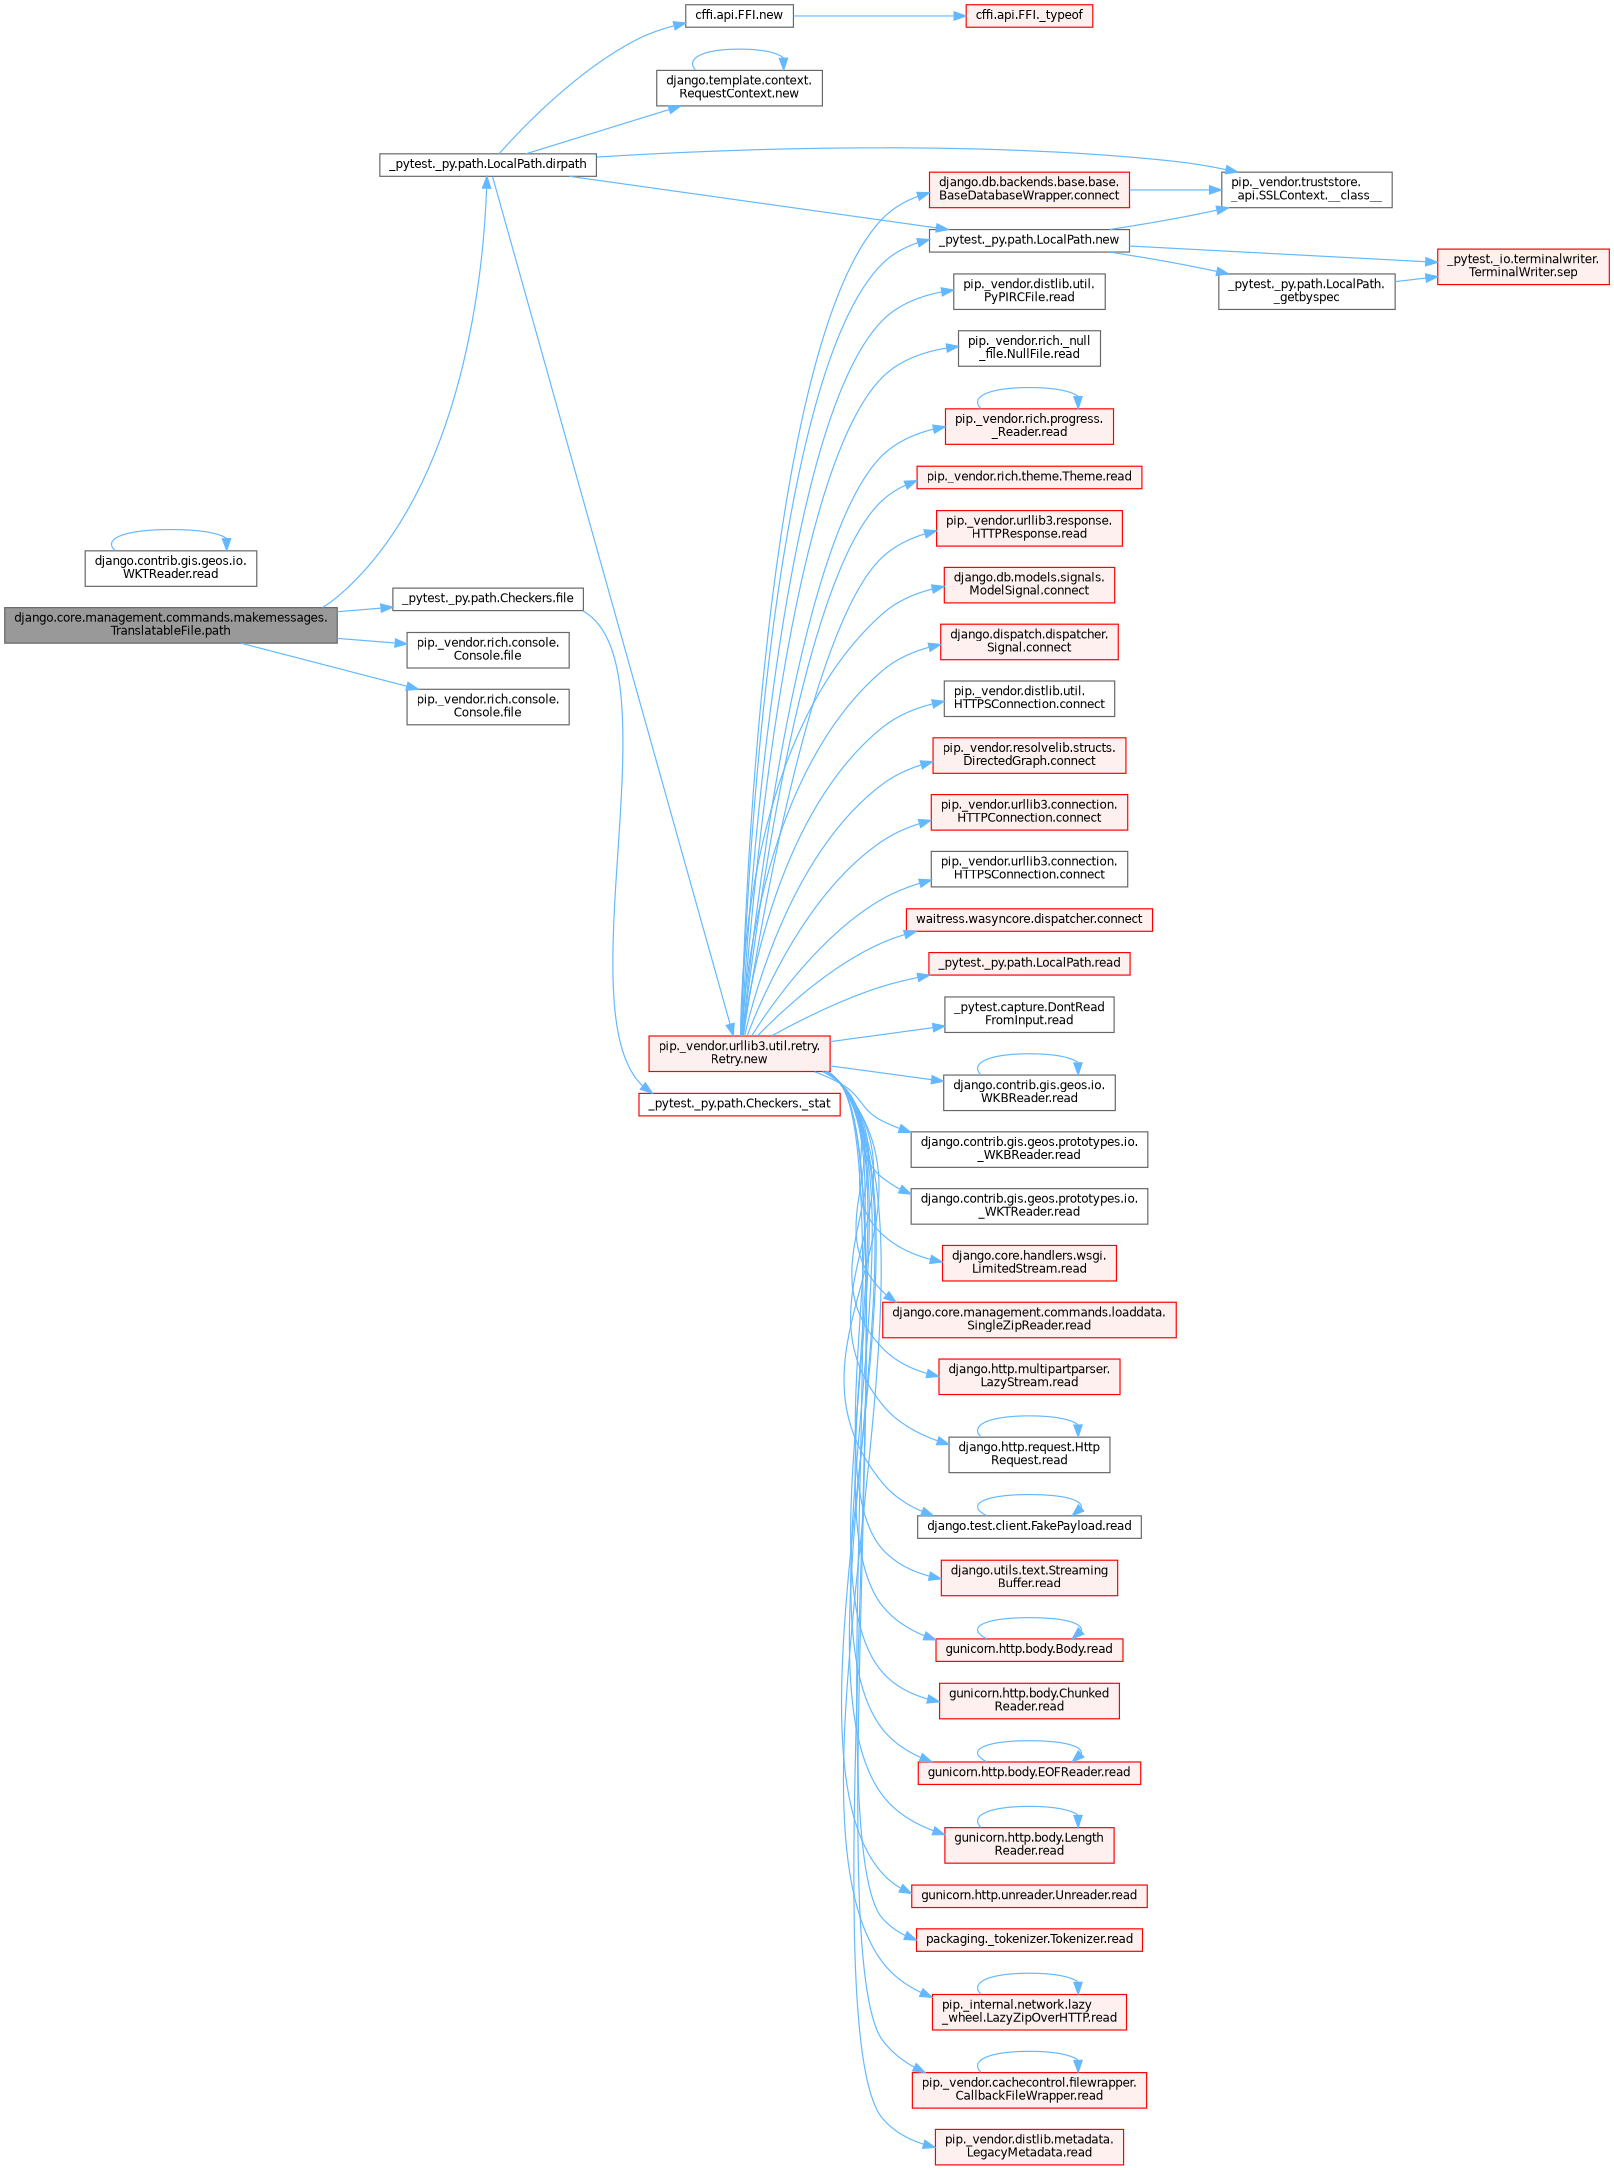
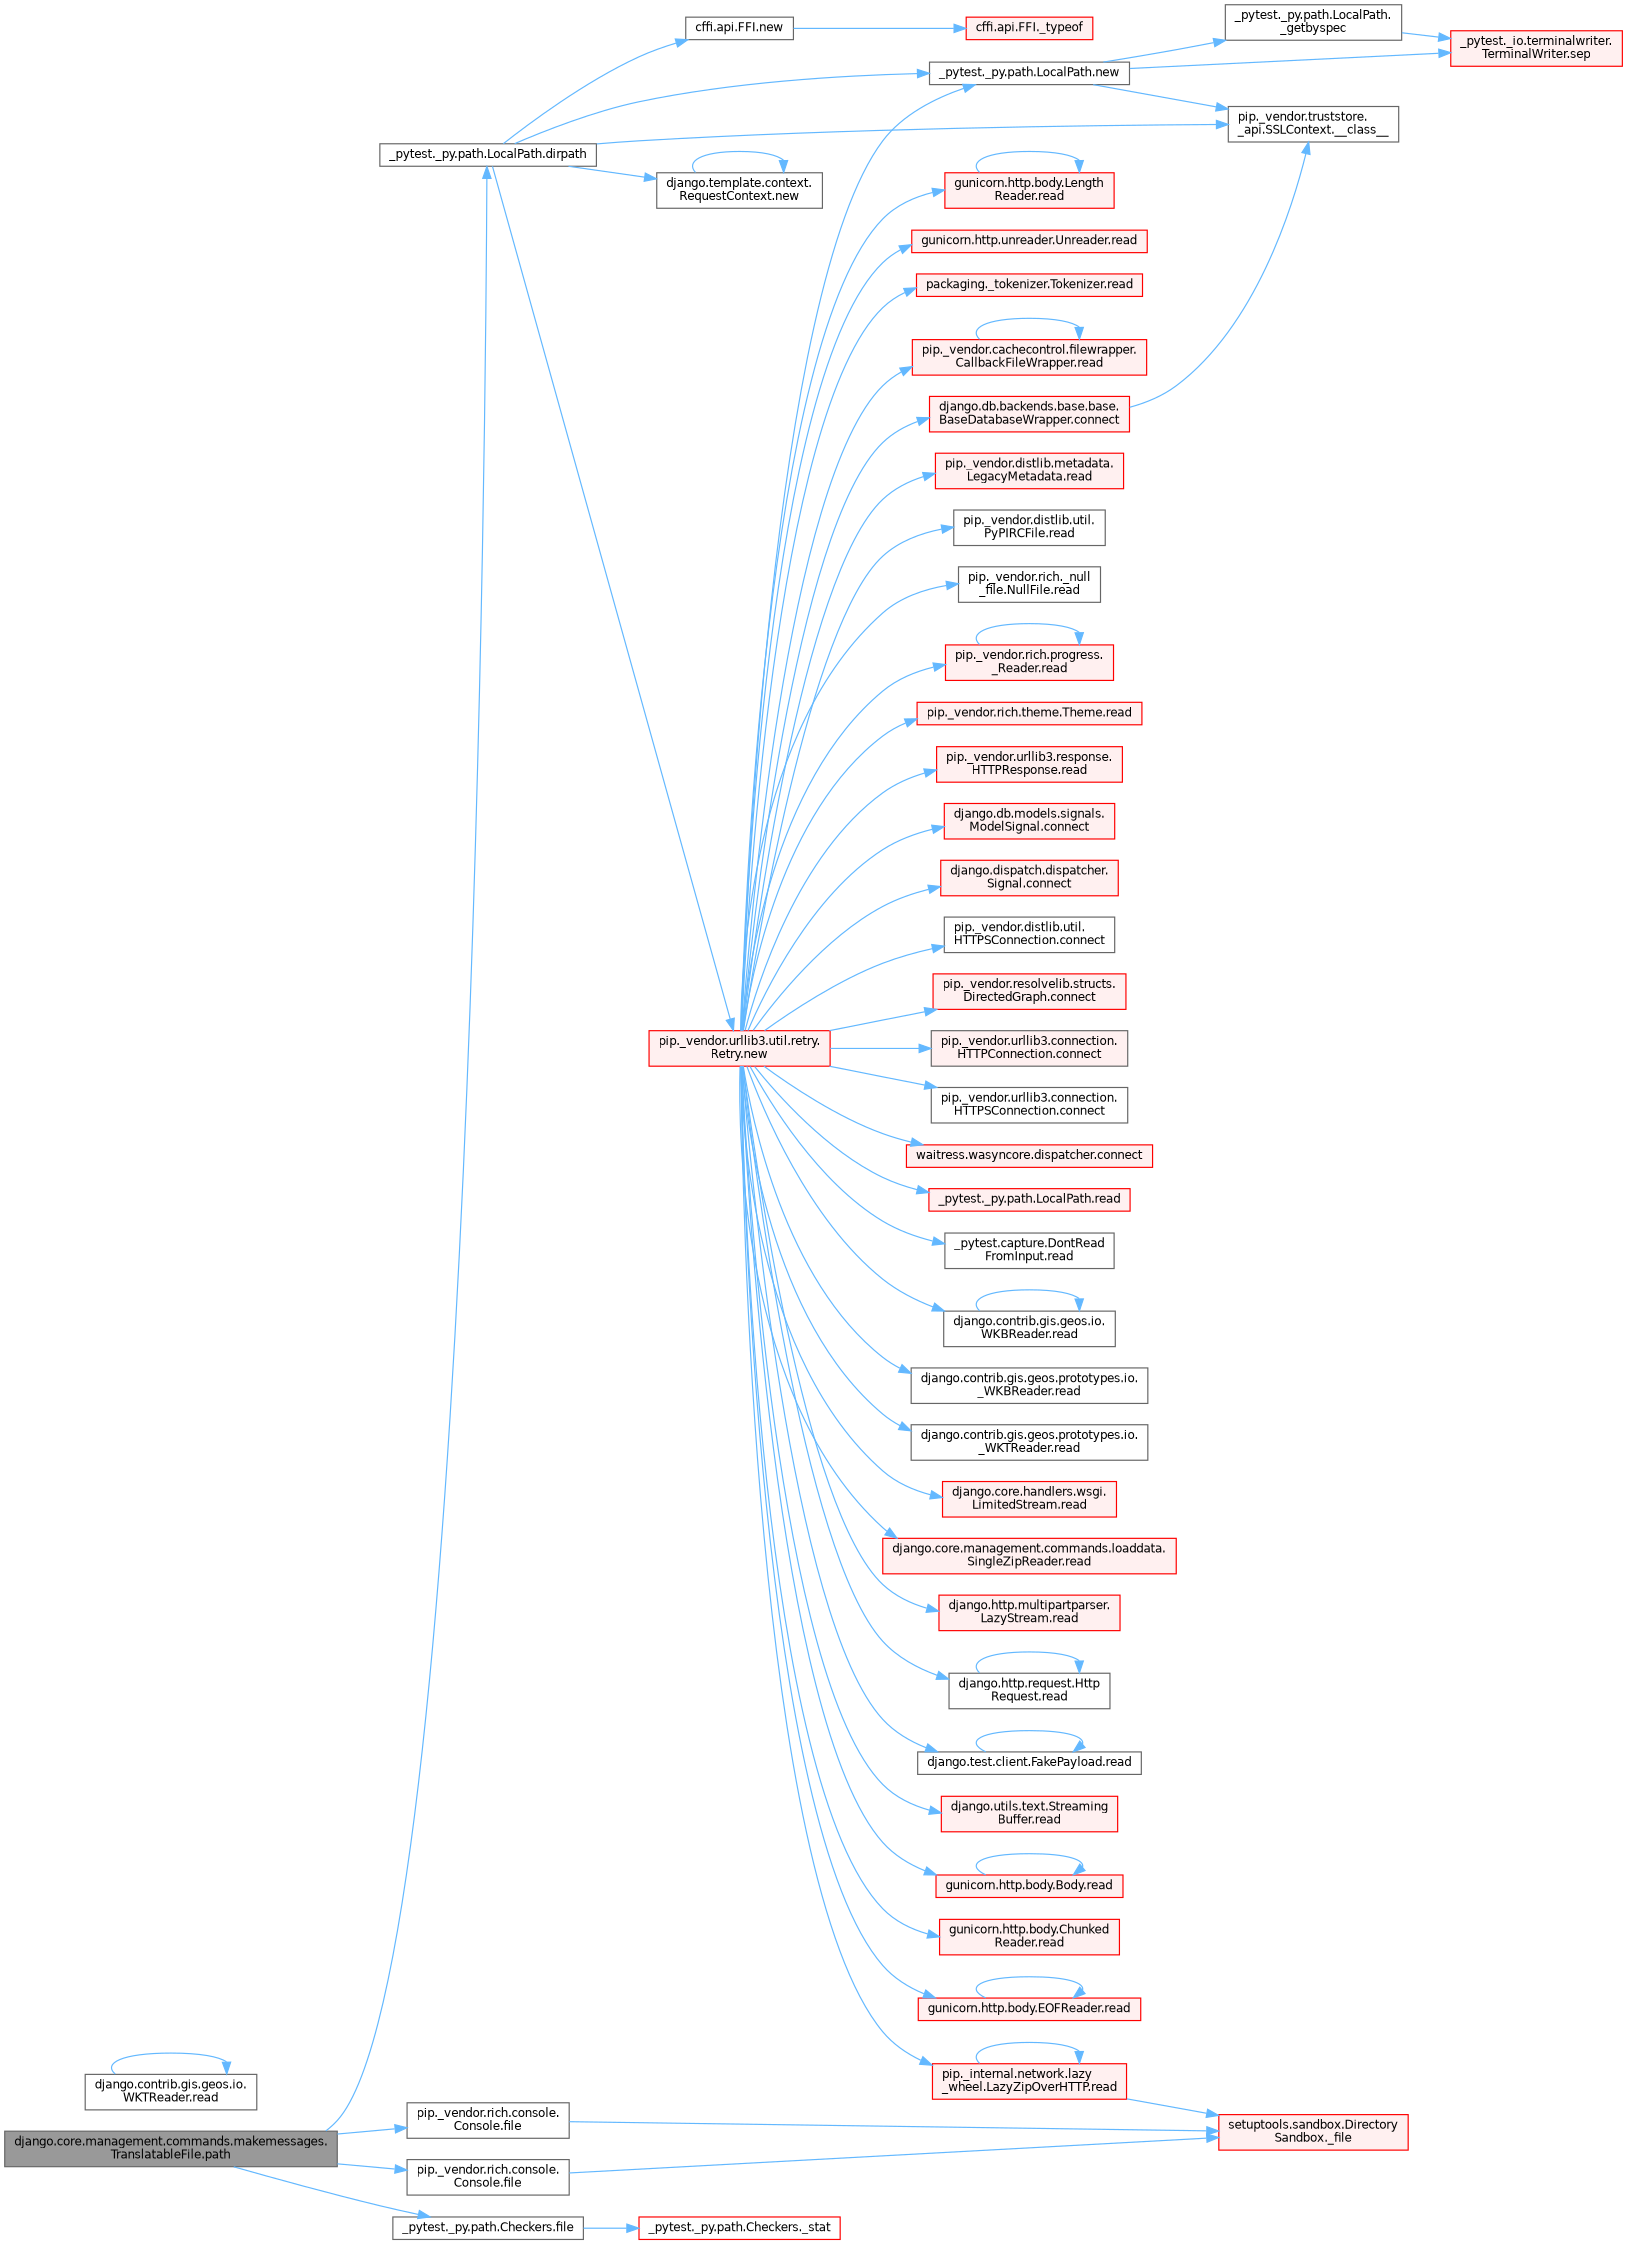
node "pip._vendor.urllib3.connection. HTTPConnection.connect": color red -> grey40
node "setuptools.sandbox.Directory Sandbox._file": added
